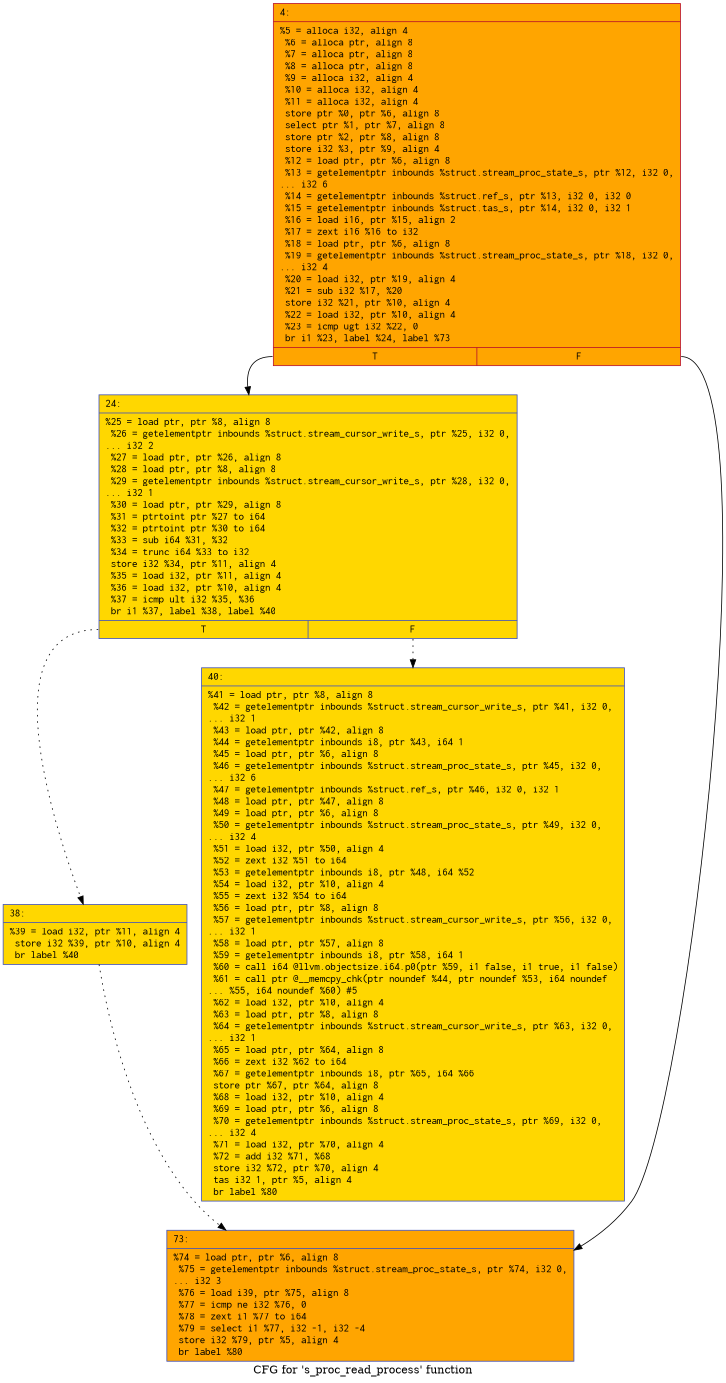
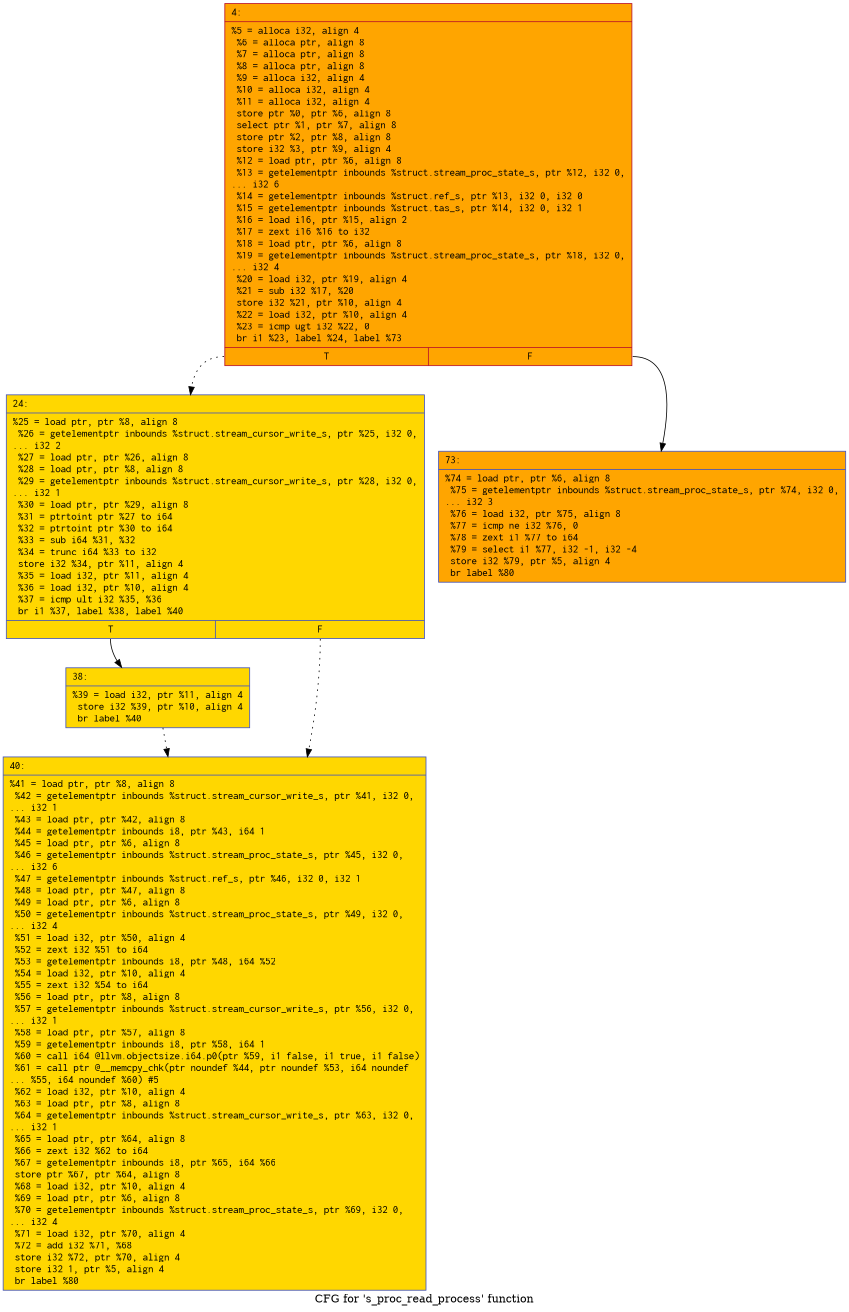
edge "4:" -> "24:": style solid -> dotted
edge "24:" -> "38:": style dotted -> solid
edge "38:" -> "73:": now "38:" -> "40:"
node "40:": text "tas i32 1, ptr %5, align 4" -> "store i32 1, ptr %5, align 4"
node "73:": text "%76 = load i39, ptr %75, align 8" -> "%76 = load i32, ptr %75, align 8"
